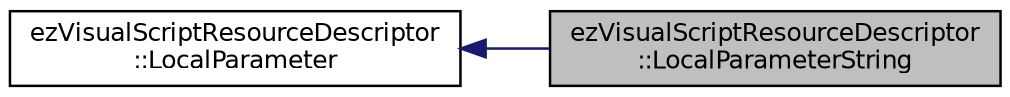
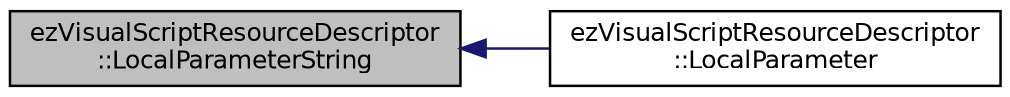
edge "ezVisualScriptResourceDescriptor ::LocalParameterString" -> "ezVisualScriptResourceDescriptor ::LocalParameter": reversed
